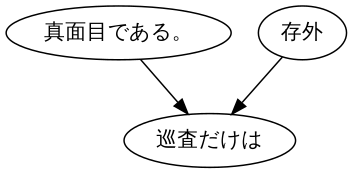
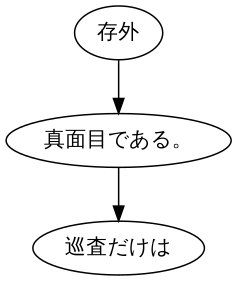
edge "存外" -> "巡査だけは": now "存外" -> "真面目である。"
